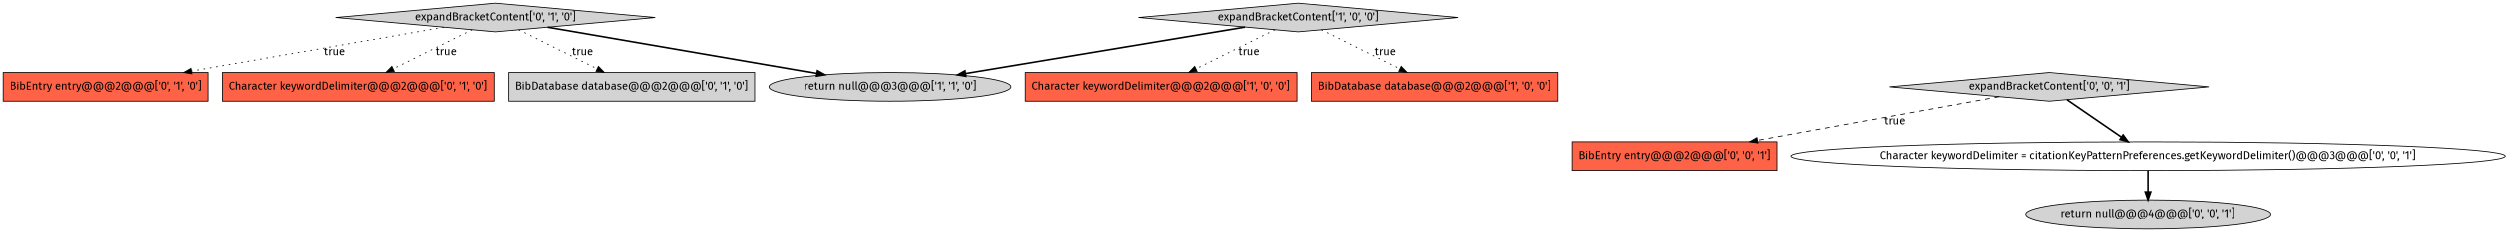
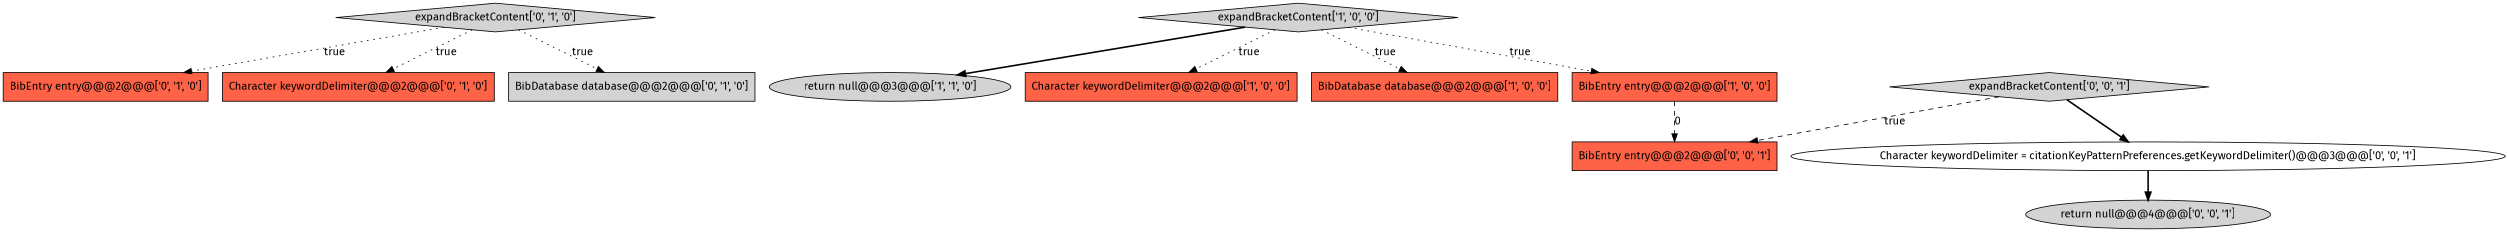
edge "expandBracketContent['0', '1', '0']" -> "return null@@@3@@@['1', '1', '0']": removed
node "BibEntry entry@@@2@@@['1', '0', '0']": added
